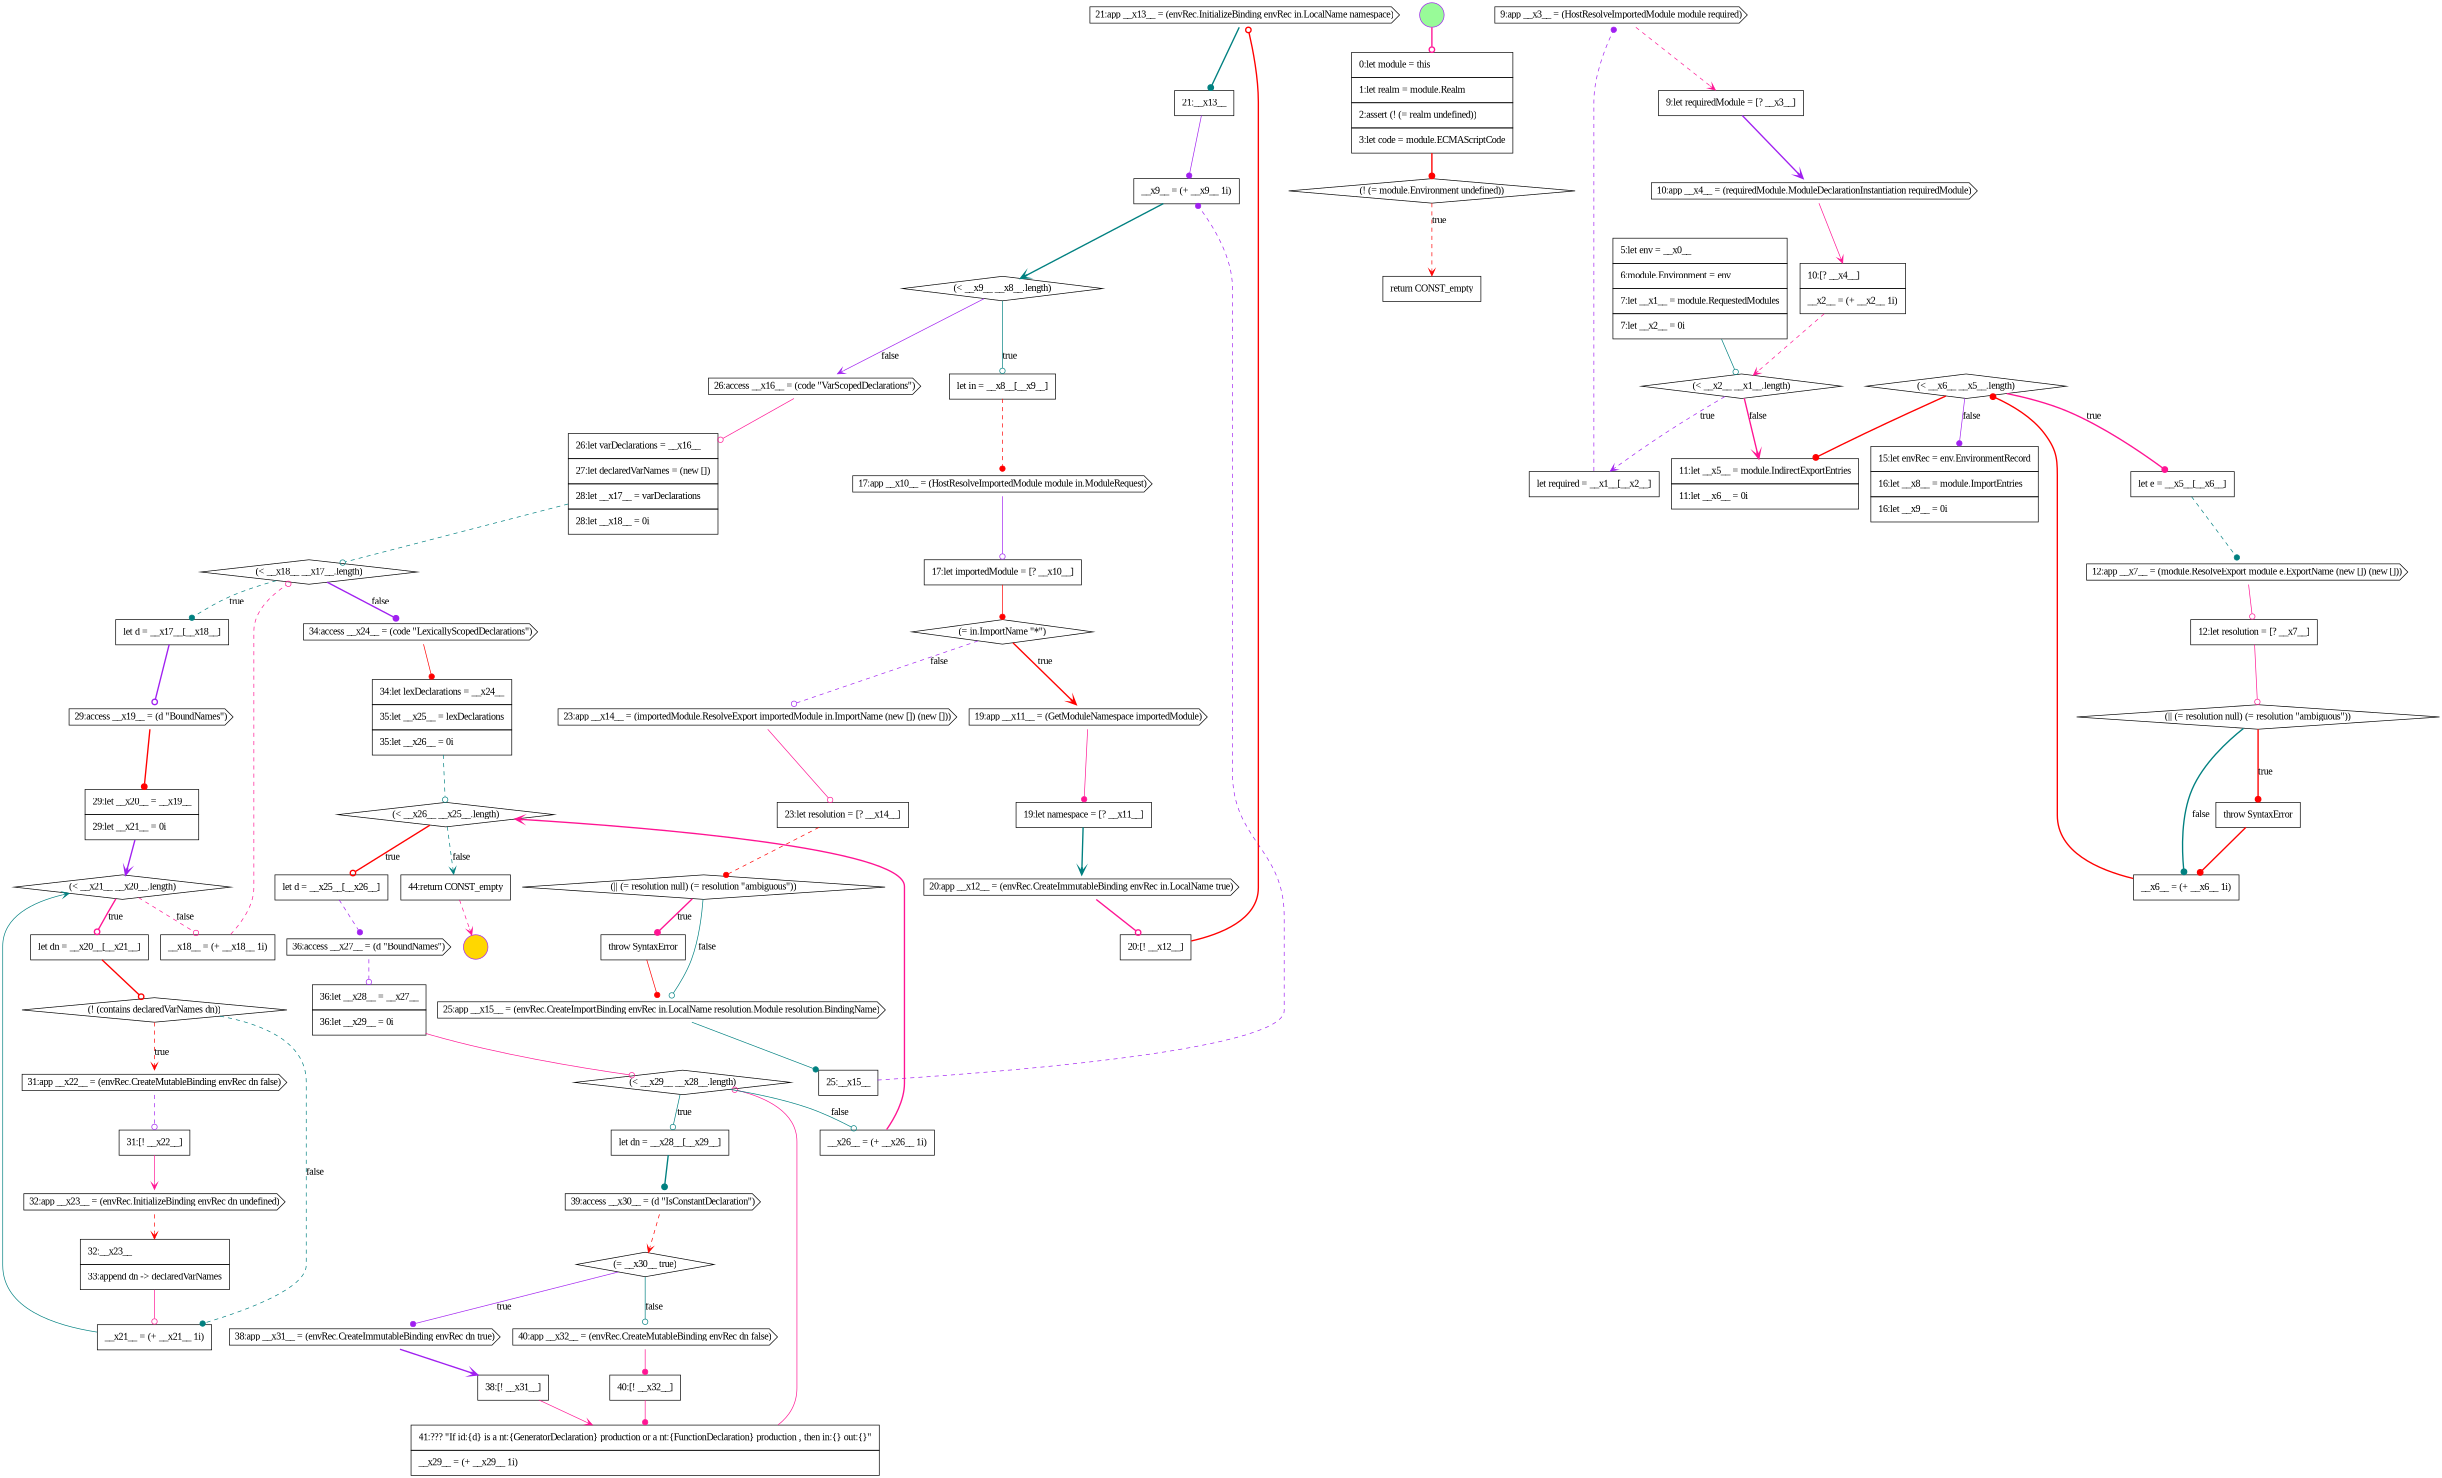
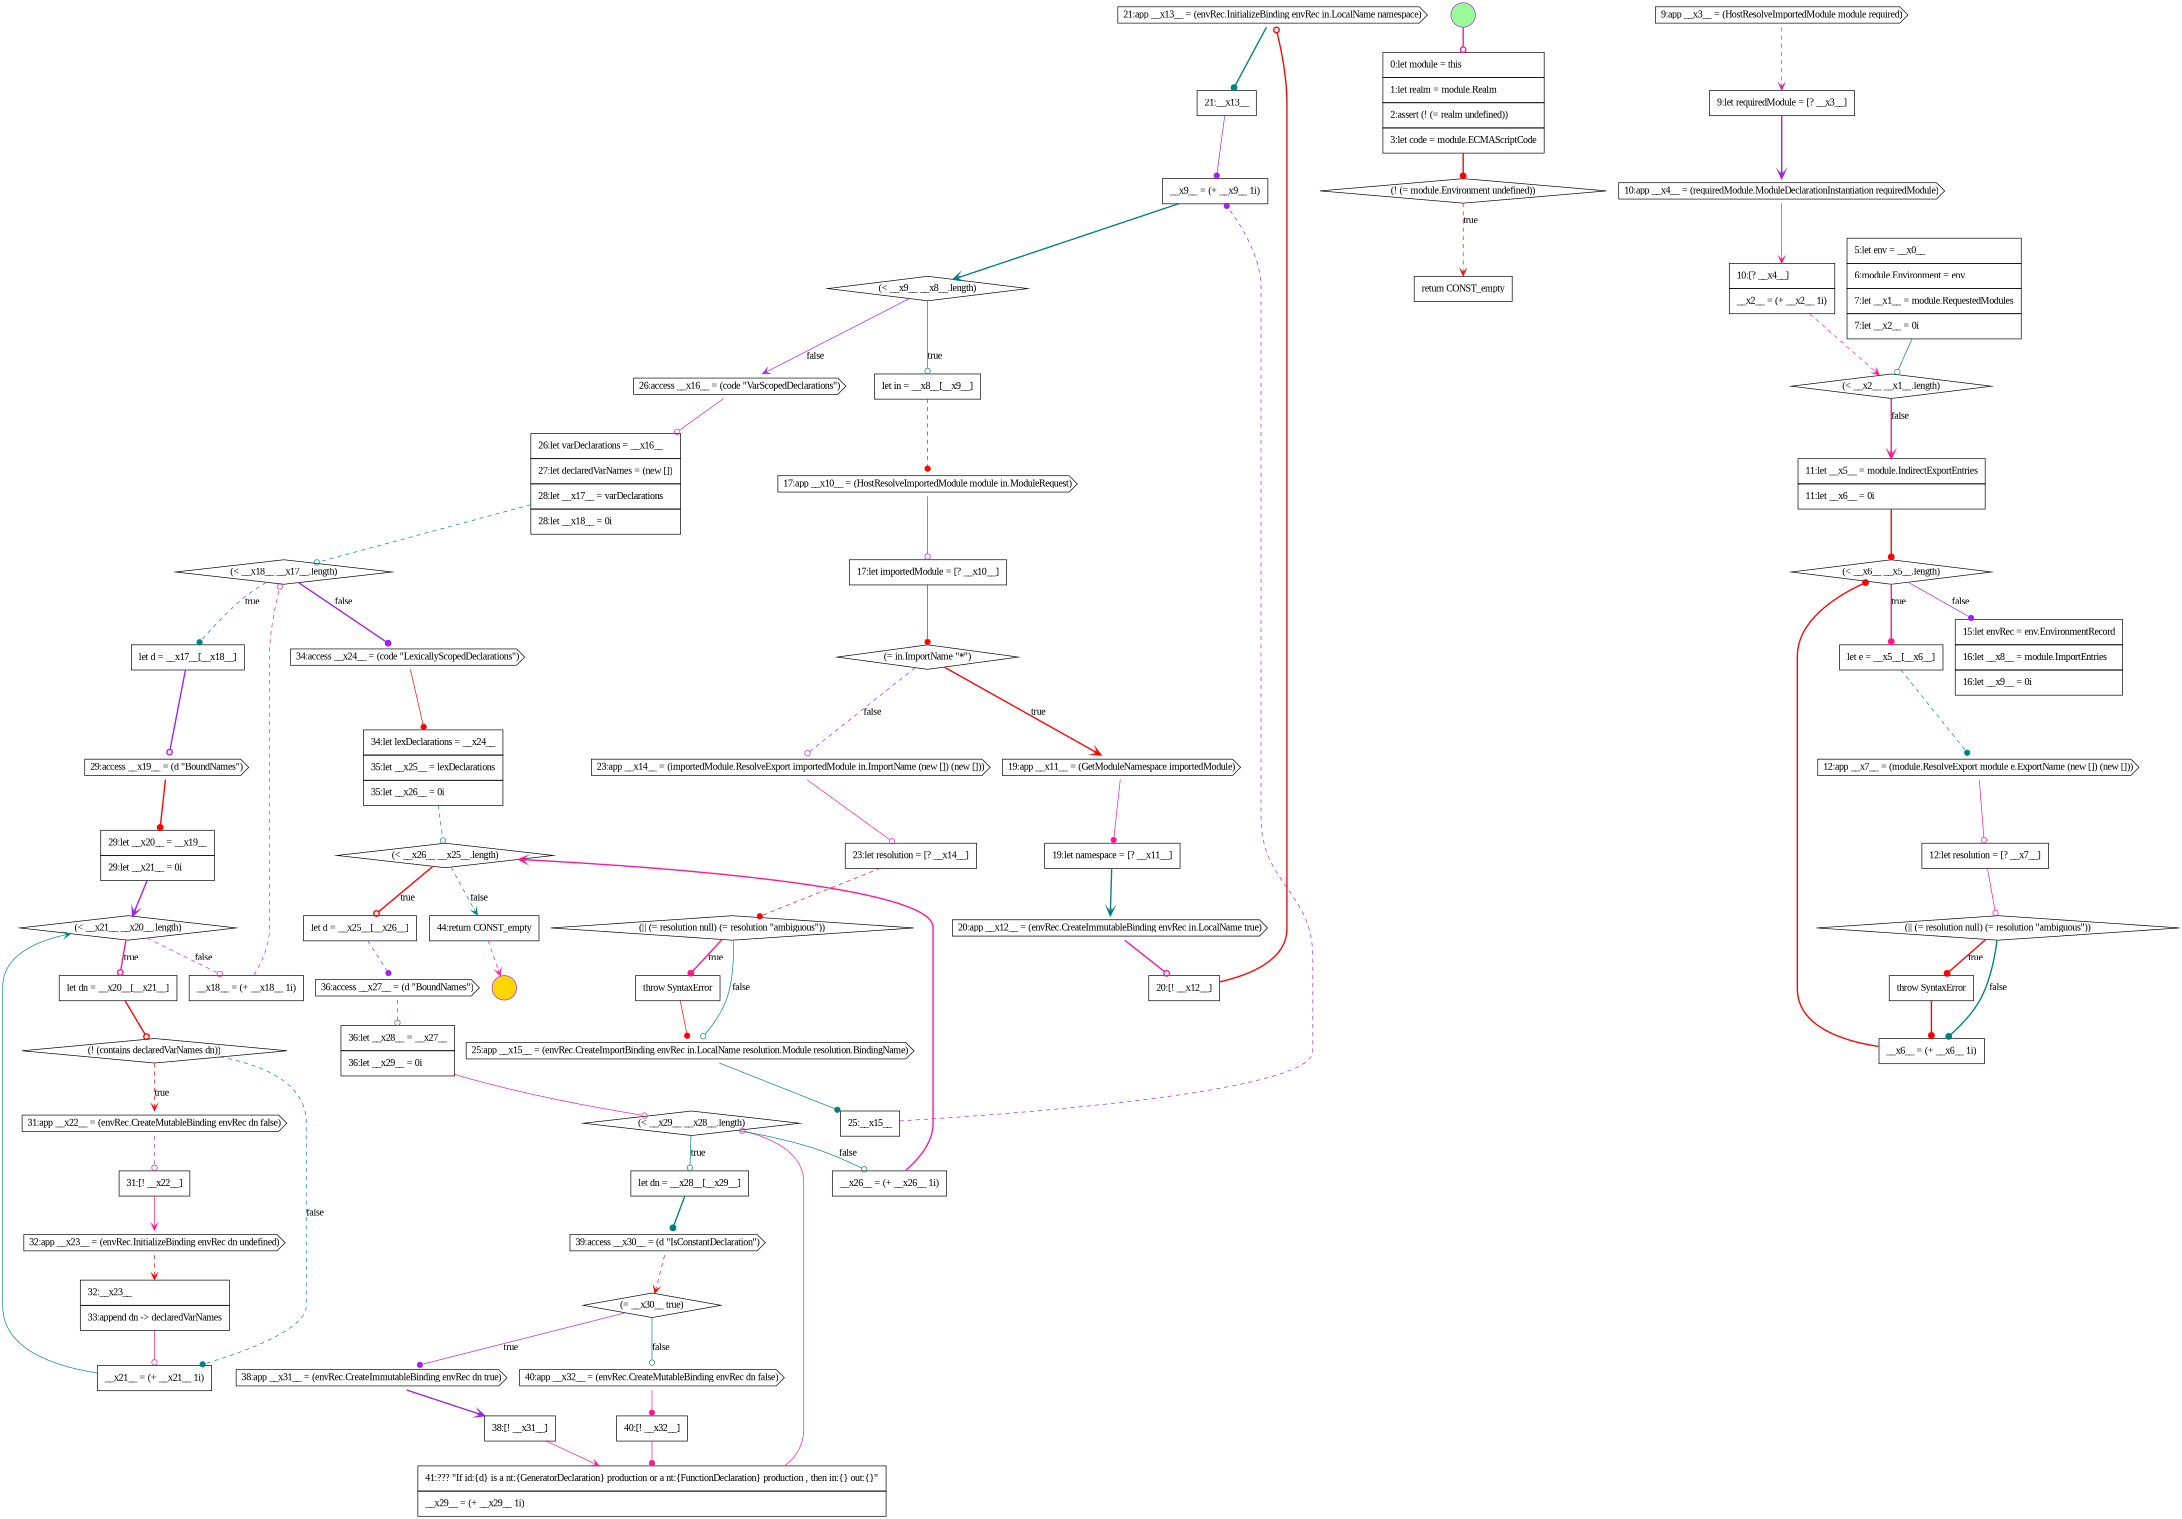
edge "(< __x6__ __x5__.length)" -> "11:let __x5__ = module.IndirectExportEntries": reversed
node "let required = __x1__[__x2__]": removed
